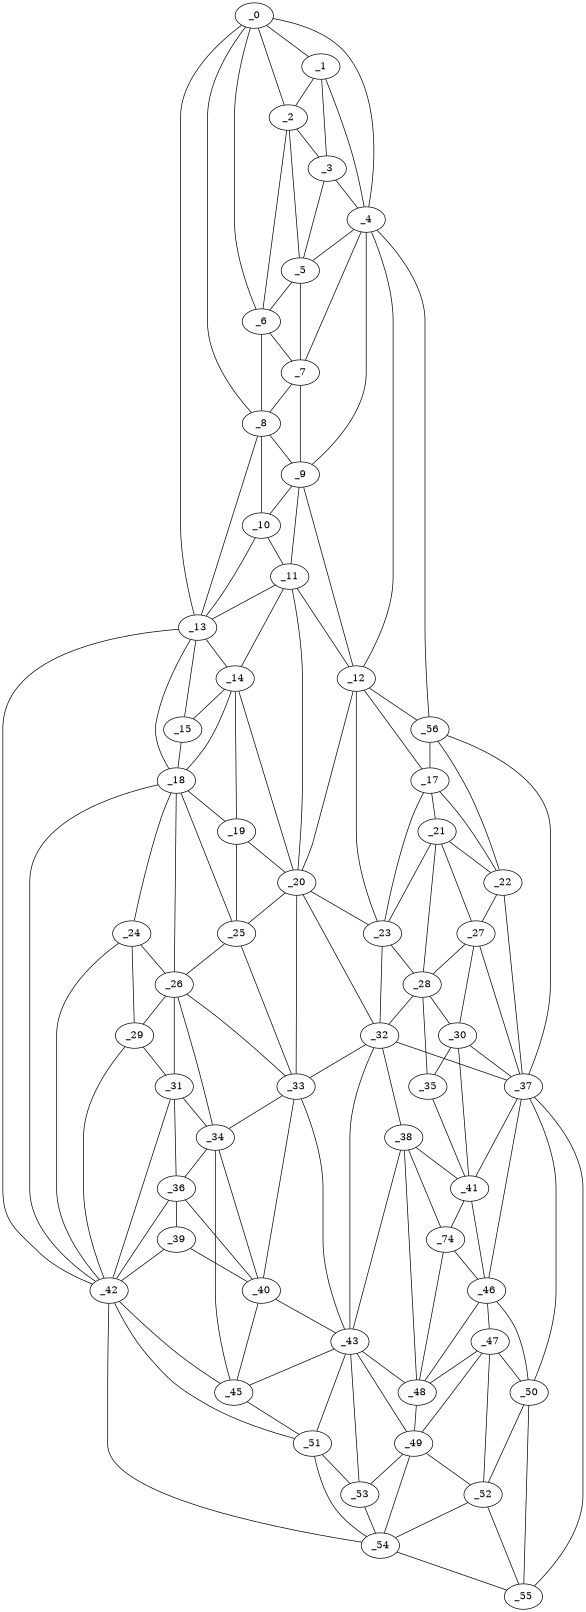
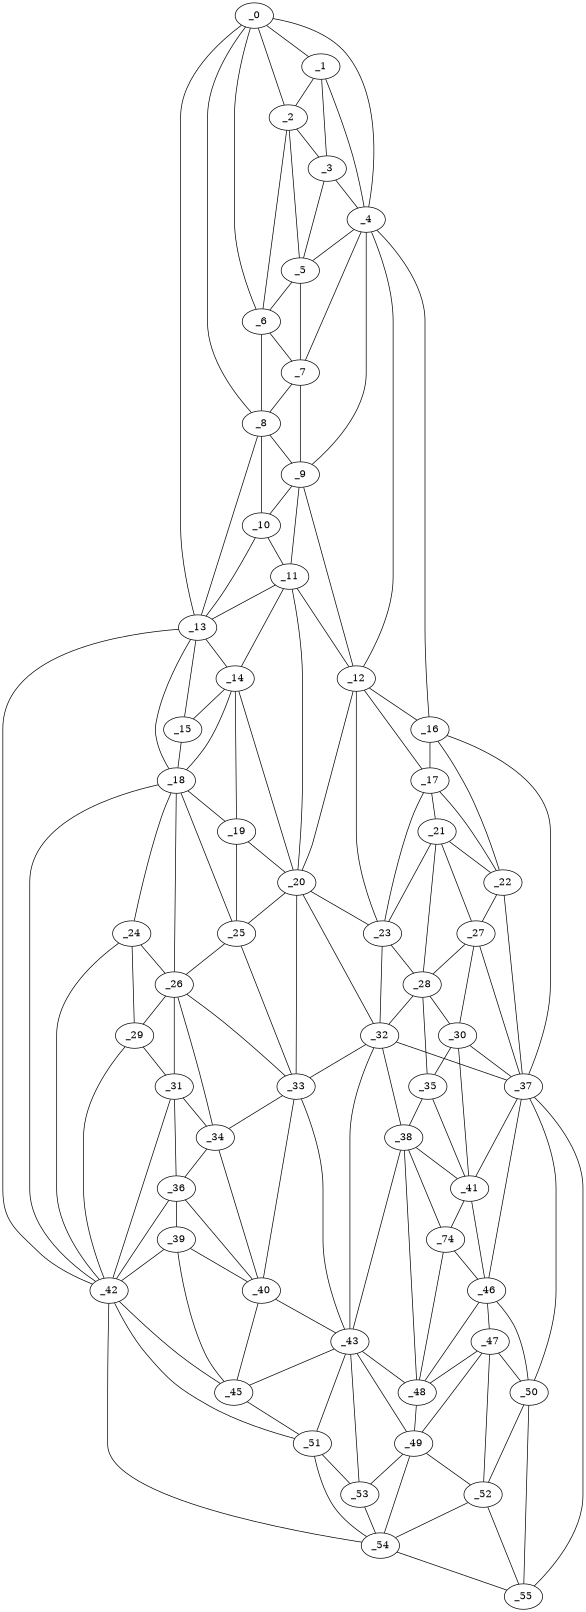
node "_56": label "_56" -> "_16"
edge "_35" -- "_38": added
edge "_34" -- "_45": now "_39" -- "_45"
